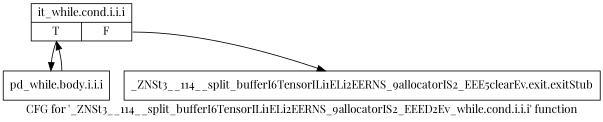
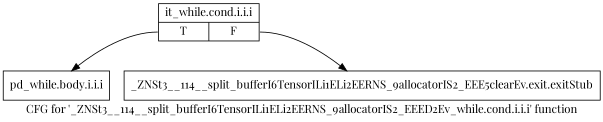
edge "pd_while.body.i.i.i" -> "it_while.cond.i.i.i": removed
